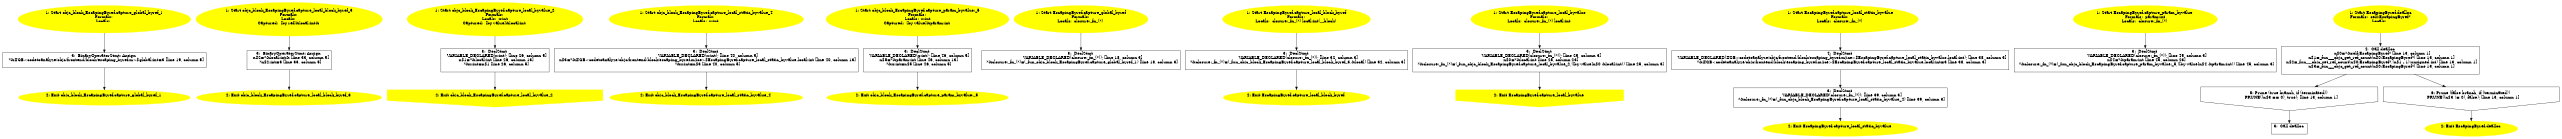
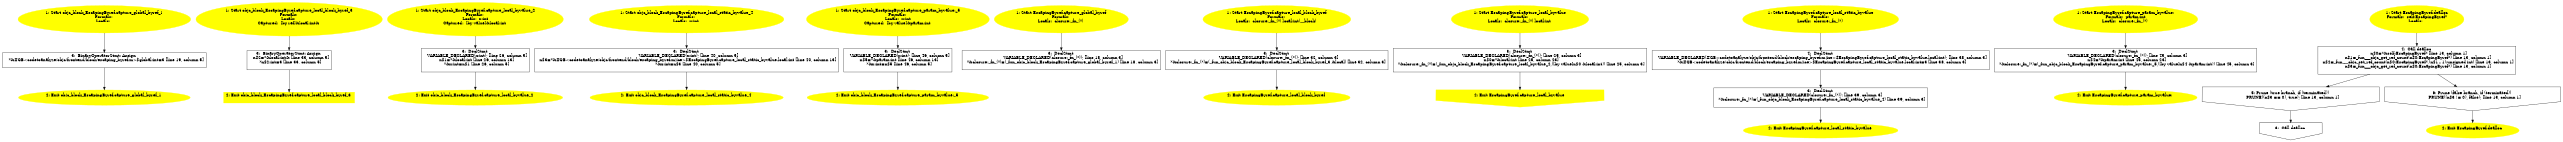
node "2: Exit objc_block_EscapingByref.capture_local_block_byref_3": shape ellipse -> box
node "2: Exit objc_block_EscapingByref.capture_local_byvalue_2": shape invhouse -> ellipse
node "2: Exit EscapingByref.capture_param_byvalue:": added
node "3:  Call dealloc": shape box -> invhouse
